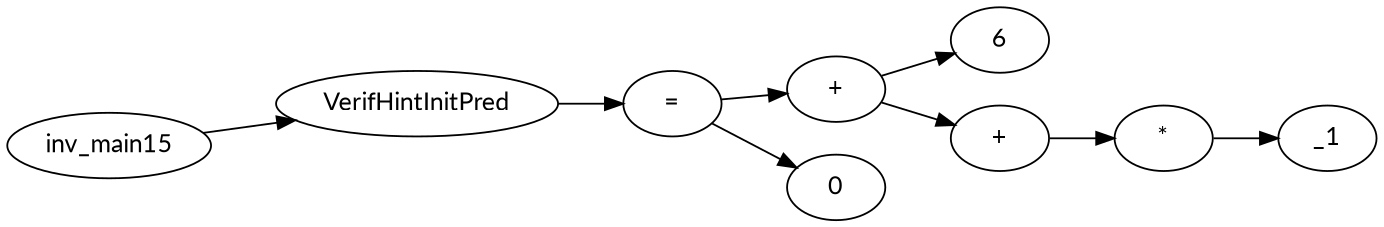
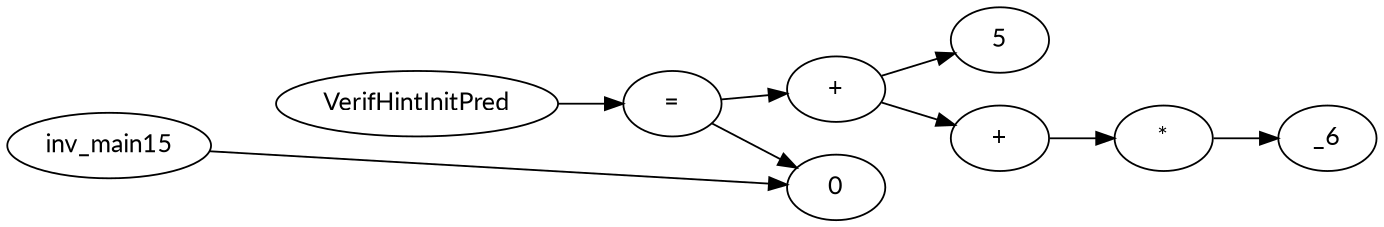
node "6": label "6" -> "5"
edge "inv_main15" -> "VerifHintInitPred": now "inv_main15" -> "0"
node "_1": label "_1" -> "_6"
